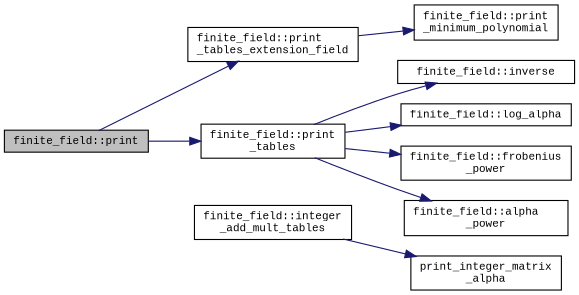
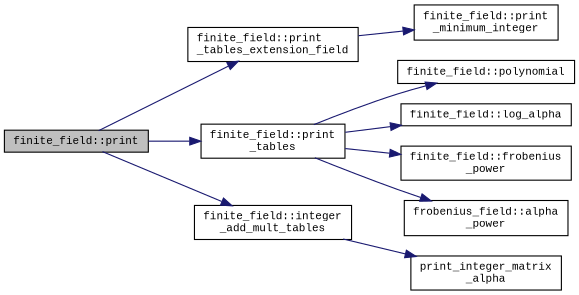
node "finite_field::print _minimum_polynomial": label "finite_field::print _minimum_polynomial" -> "finite_field::print _minimum_integer"
node "finite_field::inverse": label "finite_field::inverse" -> "finite_field::polynomial"
edge "finite_field::print" -> "finite_field::integer _add_mult_tables": added
node "finite_field::alpha _power": label "finite_field::alpha _power" -> "frobenius_field::alpha _power"
